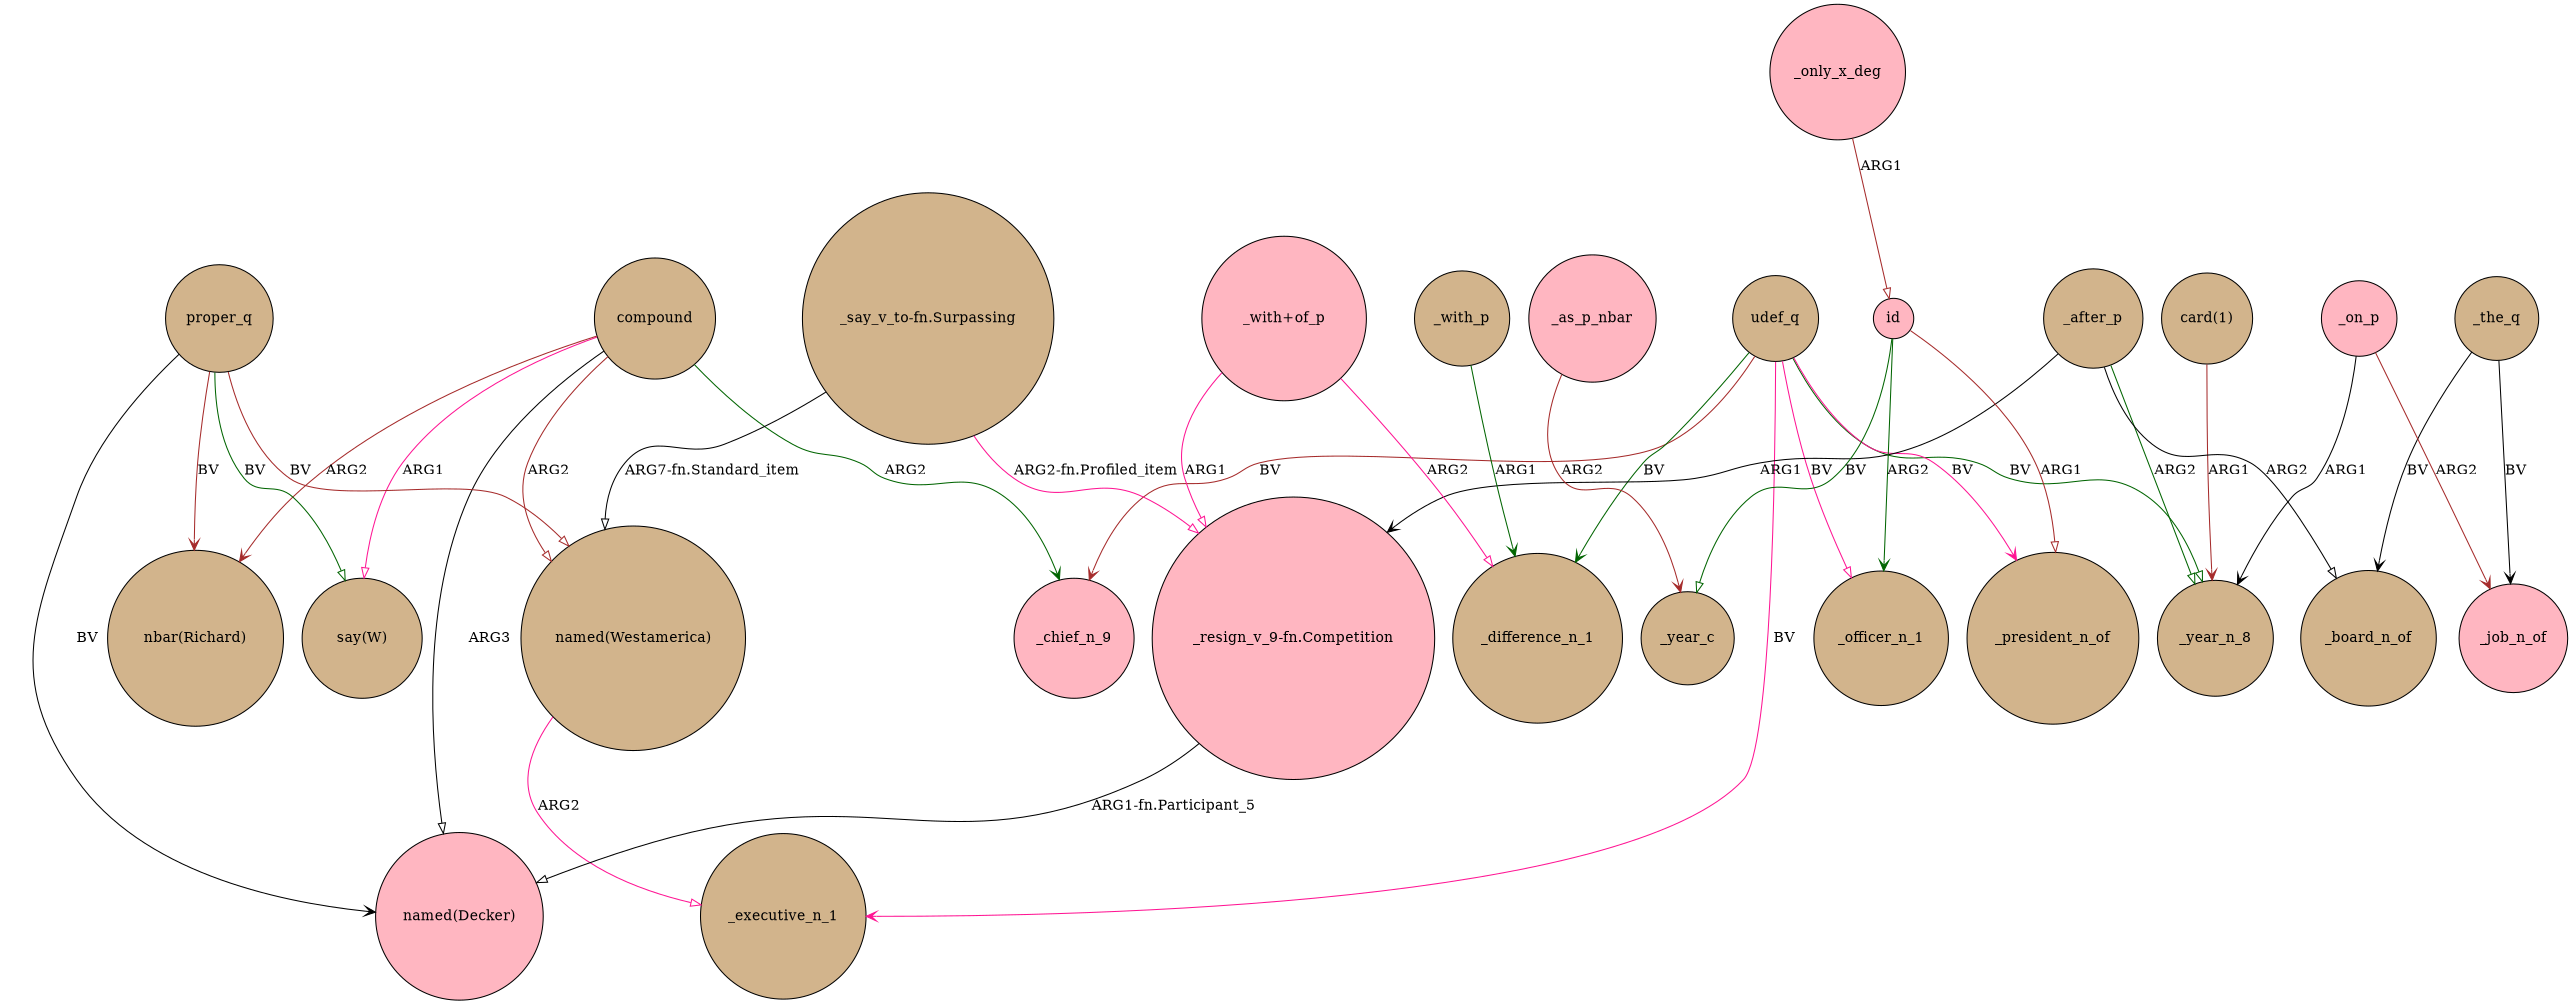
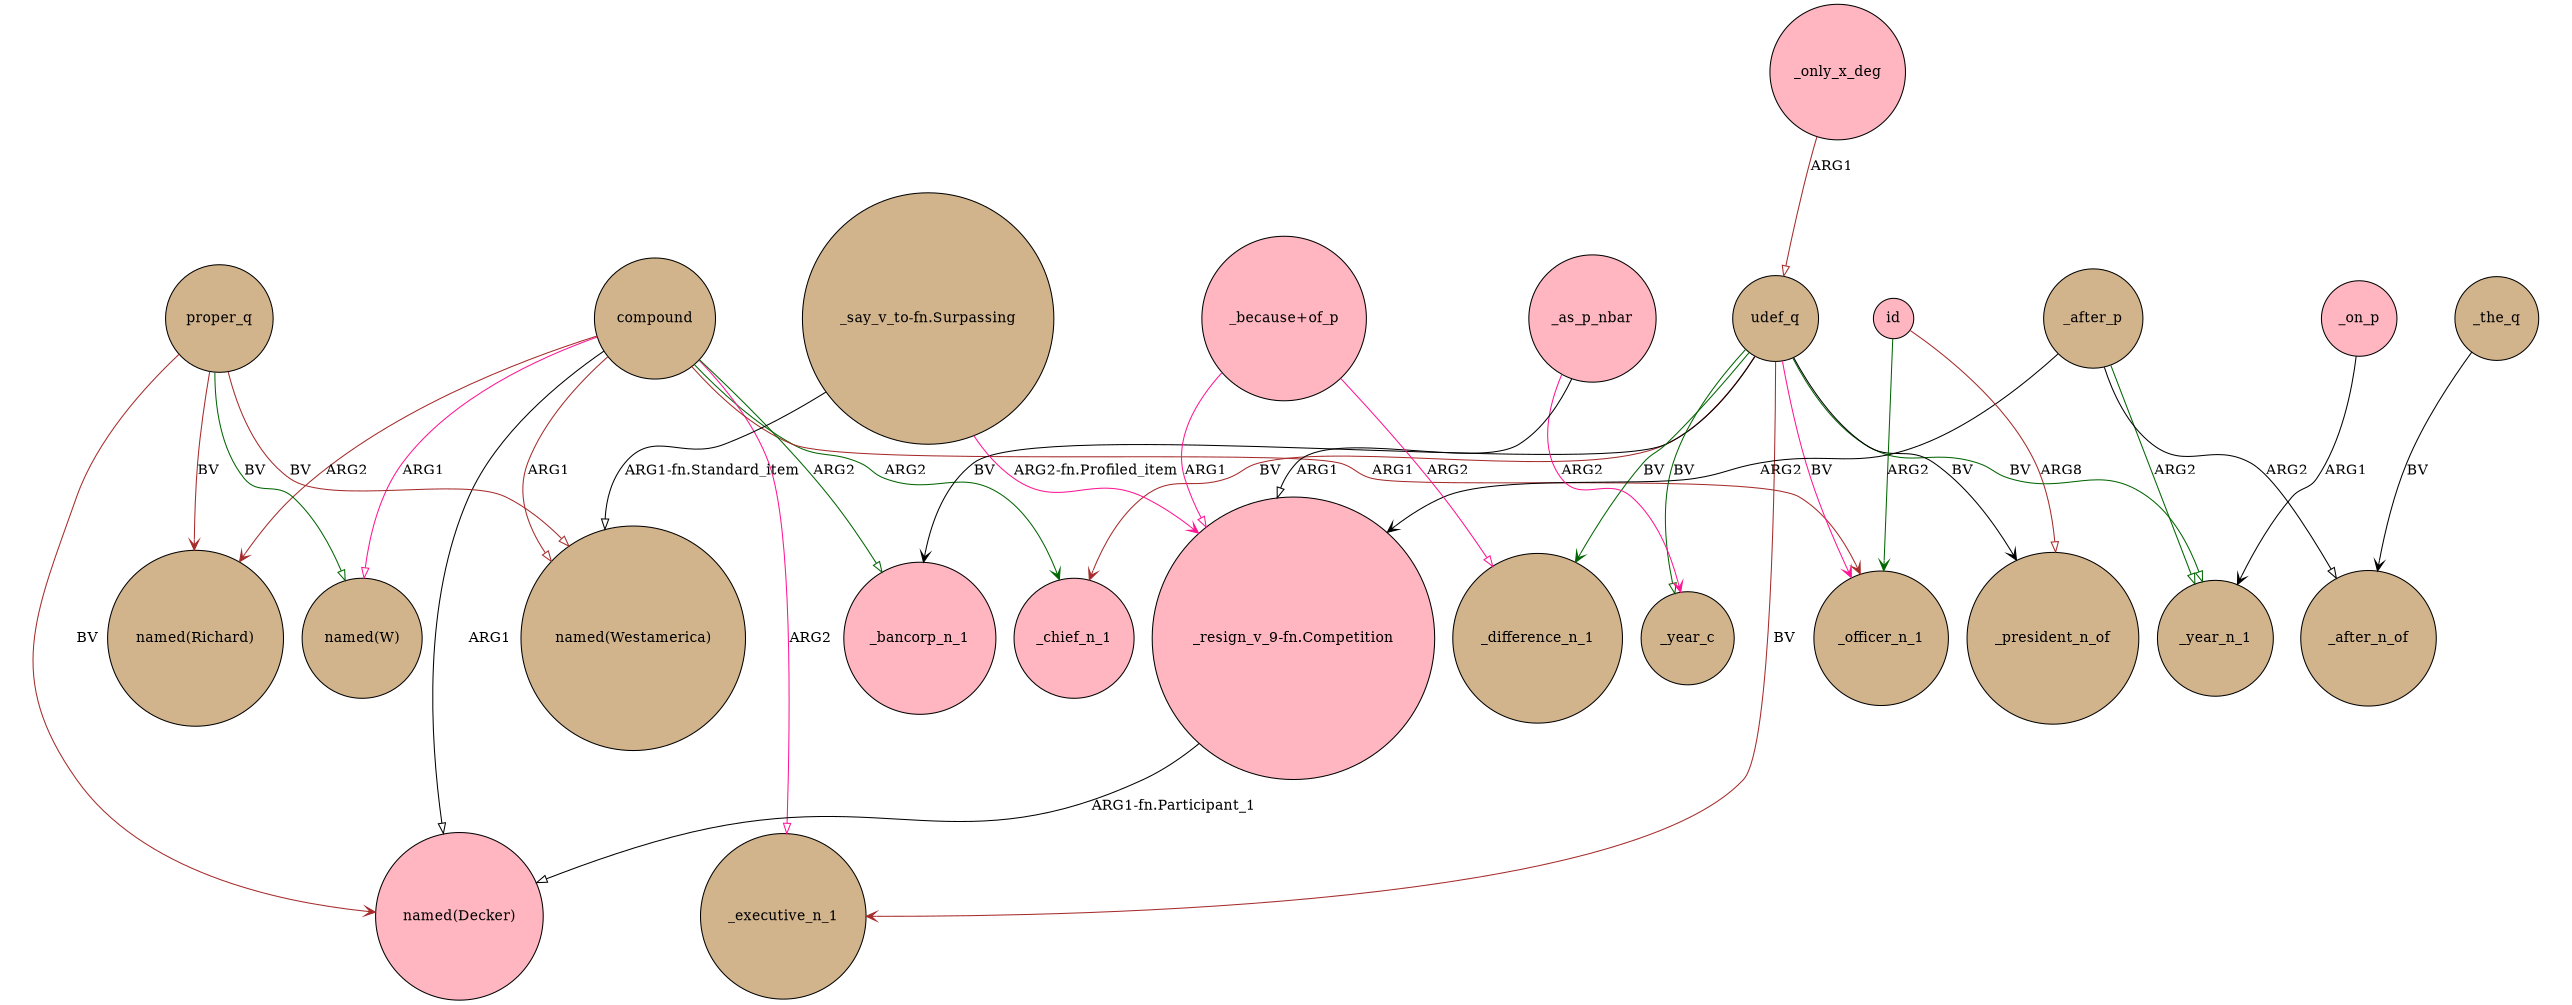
edge "_only_x_deg" -> "id": now "_only_x_deg" -> "udef_q"
node "_with+of_p": label "_with+of_p" -> "_because+of_p"
node "_with_p": removed
node "card(1)": removed
edge "_as_p_nbar" -> "_resign_v_9-fn.Competition": added, label "ARG1"
edge "compound" -> "_officer_n_1": added, label "ARG1"
edge "udef_q" -> "_president_n_of": color deeppink -> black
edge "udef_q" -> "_officer_n_1": arrowhead onormal -> vee
edge "compound" -> "named(Westamerica)": label "ARG2" -> "ARG1"
edge "_say_v_to-fn.Surpassing" -> "named(Westamerica)": label "ARG7-fn.Standard_item" -> "ARG1-fn.Standard_item"
edge "_after_p" -> "_resign_v_9-fn.Competition": label "ARG1" -> "ARG2"
edge "id" -> "_president_n_of": label "ARG1" -> "ARG8"
edge "id" -> "_year_c": now "udef_q" -> "_year_c"
edge "_as_p_nbar" -> "_year_c": color brown -> deeppink
edge "_say_v_to-fn.Surpassing" -> "_resign_v_9-fn.Competition": arrowhead onormal -> vee
node "nbar(Richard)": label "nbar(Richard)" -> "named(Richard)"
node "say(W)": label "say(W)" -> "named(W)"
edge "compound" -> "named(Decker)": label "ARG3" -> "ARG1"
node "_bancorp_n_1": added
node "_chief_n_9": label "_chief_n_9" -> "_chief_n_1"
node "_year_n_8": label "_year_n_8" -> "_year_n_1"
node "_board_n_of": label "_board_n_of" -> "_after_n_of"
node "_job_n_of": removed
edge "proper_q" -> "named(Decker)": color black -> brown
edge "_resign_v_9-fn.Competition" -> "named(Decker)": label "ARG1-fn.Participant_5" -> "ARG1-fn.Participant_1"
edge "named(Westamerica)" -> "_executive_n_1": now "compound" -> "_executive_n_1"
edge "udef_q" -> "_executive_n_1": color deeppink -> brown
